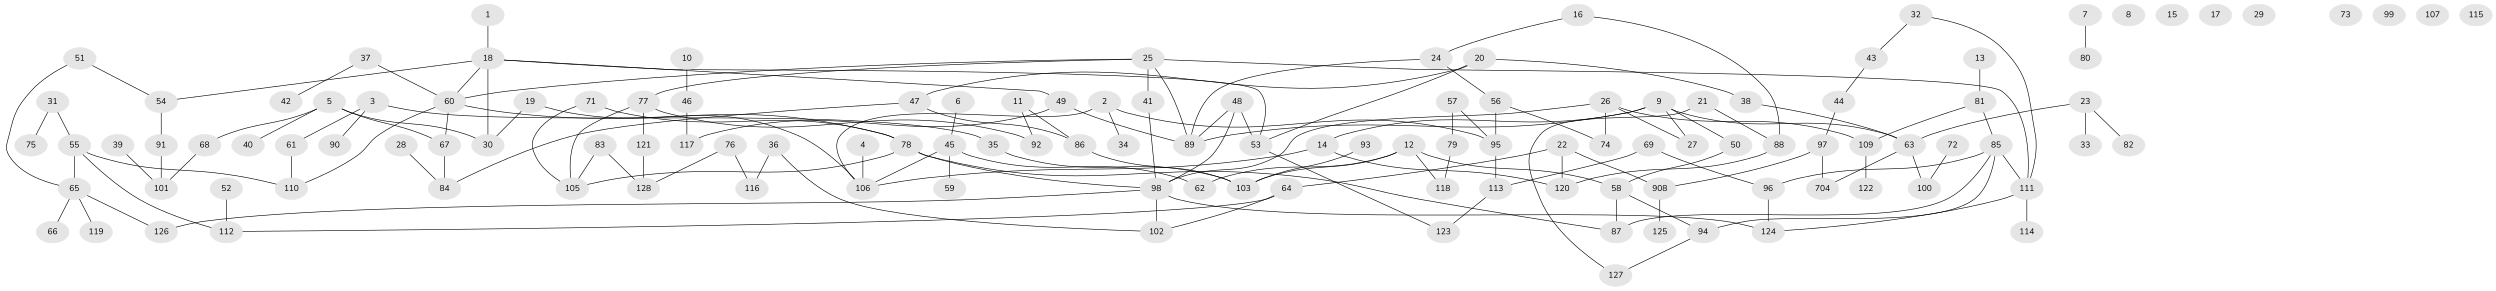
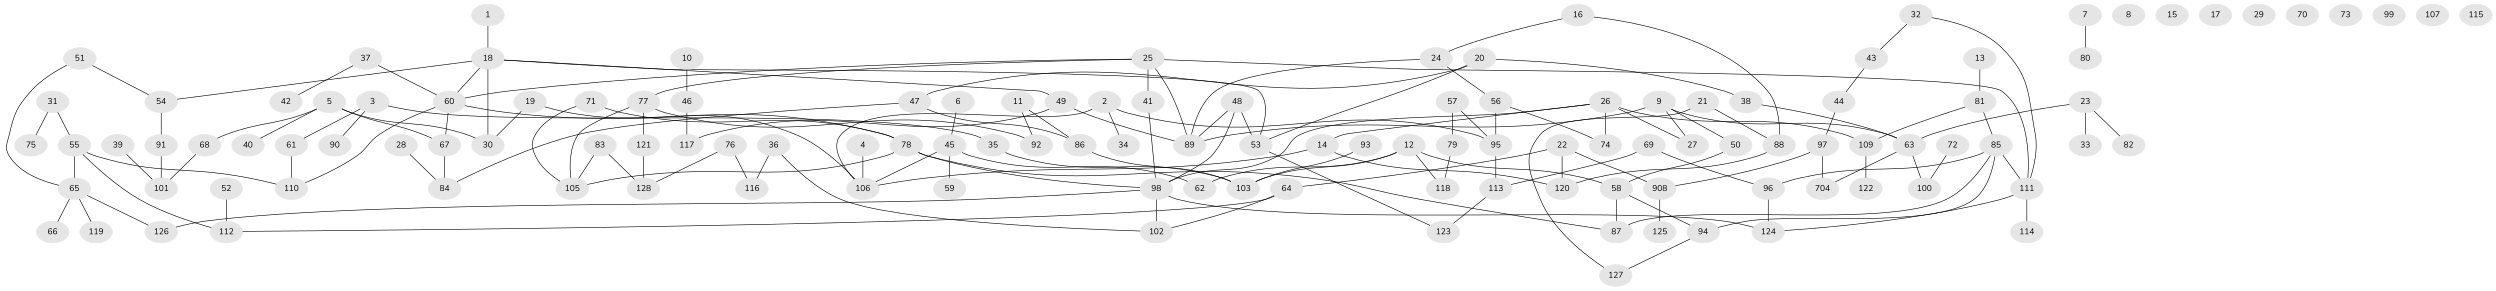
node "70": added
edge "9" -- "14": now "26" -- "14"
